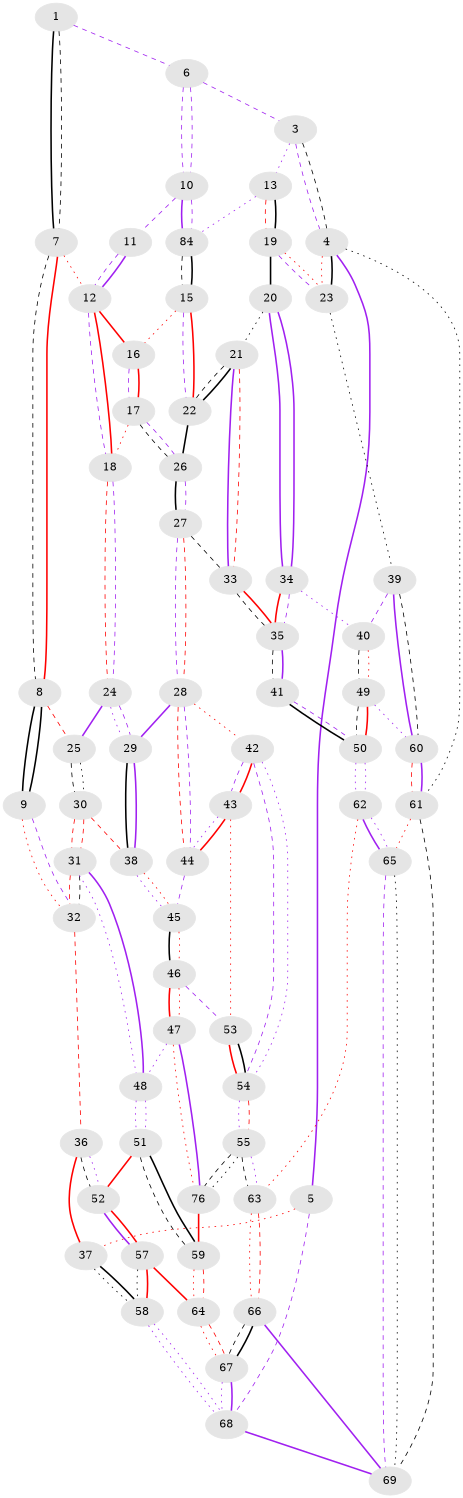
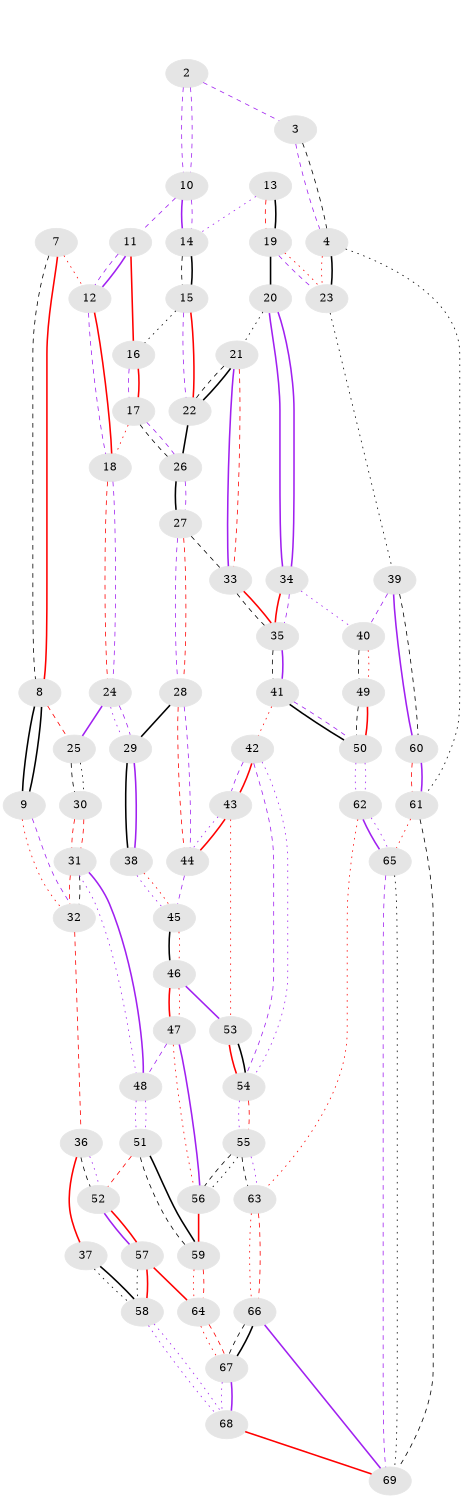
node "1": removed
node "6": label "6" -> "2"
edge "3" -- "13": removed
node "84": label "84" -> "14"
edge "12" -- "16": now "11" -- "16"
edge "15" -- "16": color red -> black
edge "28" -- "29": color purple -> black
edge "28" -- "42": now "41" -- "42"
edge "49" -- "60": removed
edge "30" -- "38": removed
edge "46" -- "53": style dashed -> bold
edge "47" -- "48": style dotted -> dashed
edge "51" -- "52": style bold -> dashed
node "76": label "76" -> "56"
node "5": removed
edge "68" -- "69": color purple -> red
